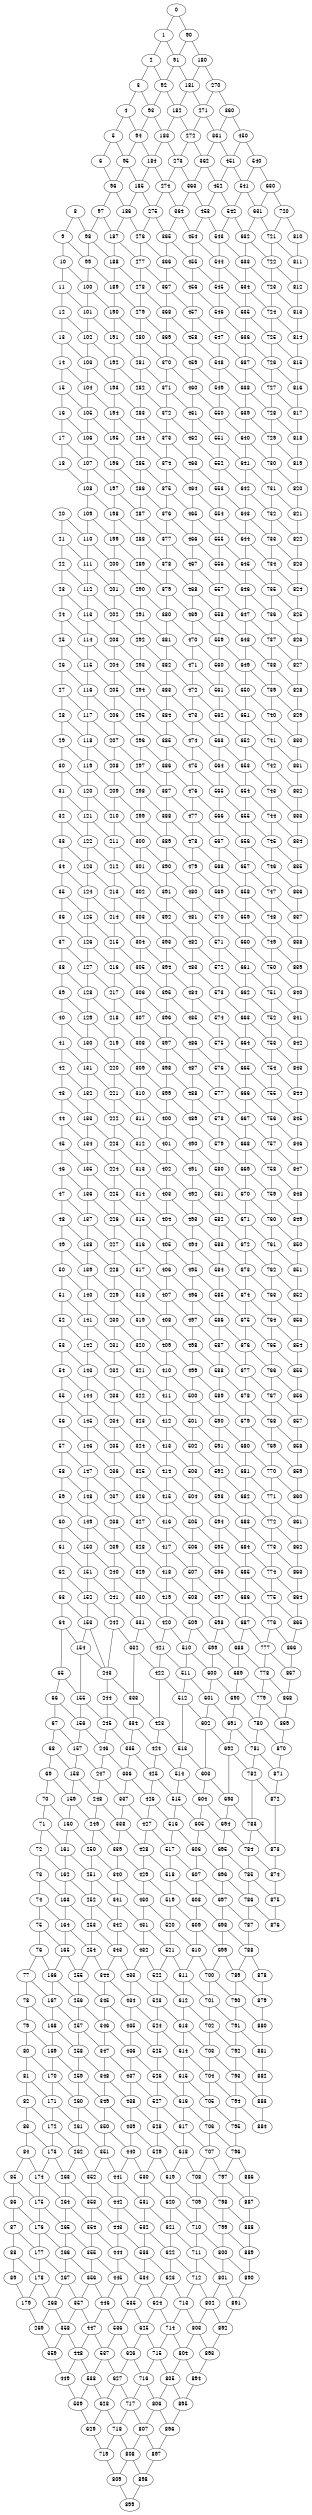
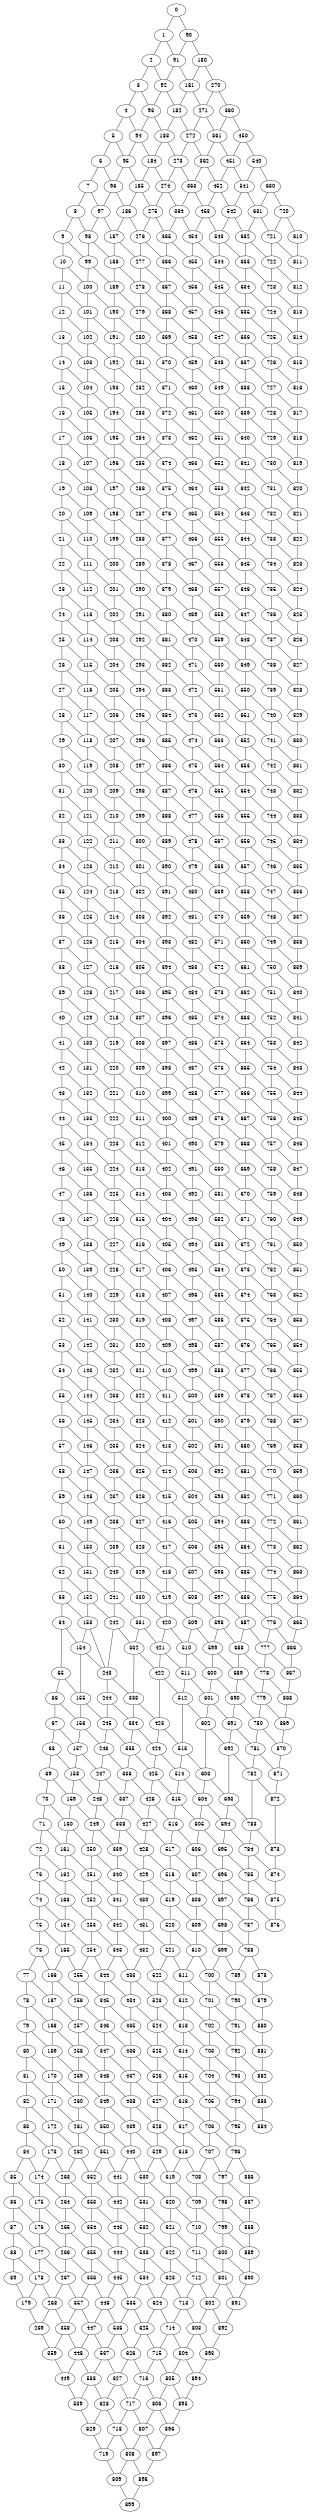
node "7": added
edge "373" -- "374": now "373" -- "285"
node "19": added
